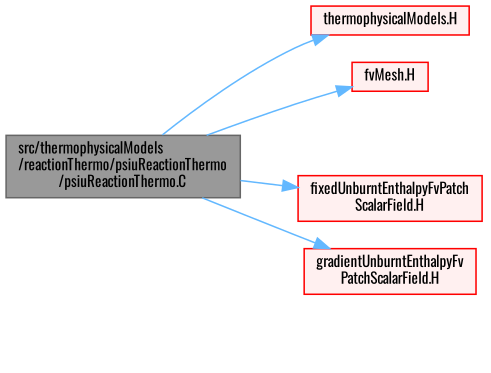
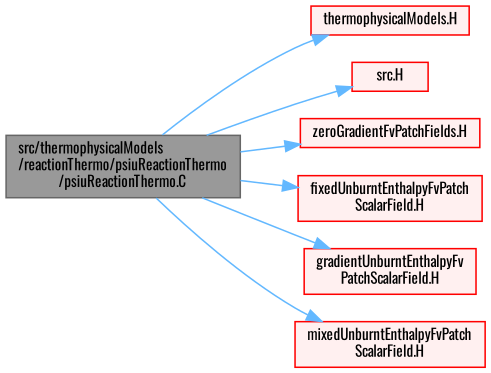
node "fvMesh.H": label "fvMesh.H" -> "src.H"
node "zeroGradientFvPatchFields.H": added
node "mixedUnburntEnthalpyFvPatch ScalarField.H": added
